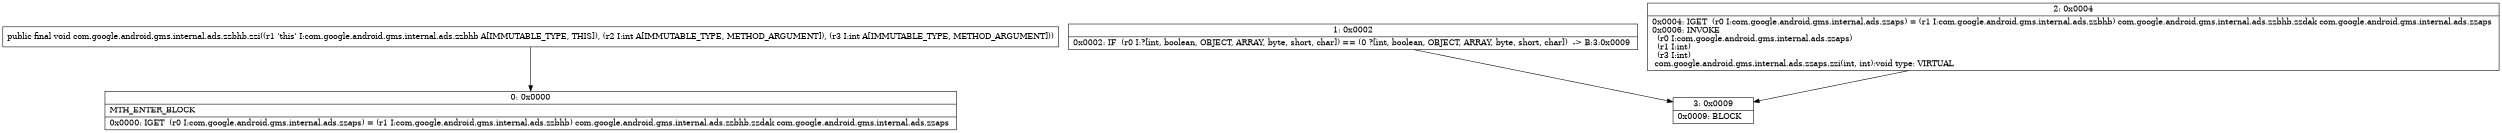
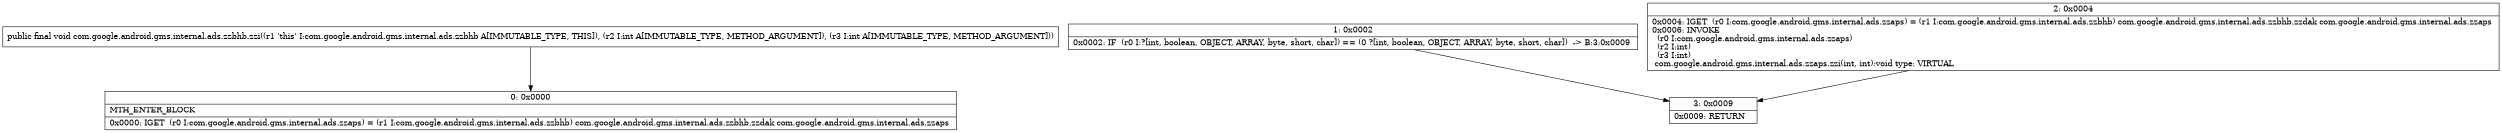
node "2: 0x0004": text "(r1 I:int)" -> "(r2 I:int)"
node "3: 0x0009": text "0x0009: BLOCK" -> "0x0009: RETURN"
